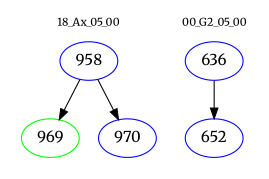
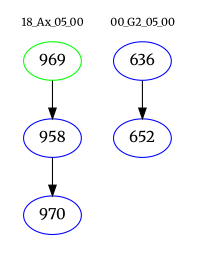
edge "958" -> "969": reversed
